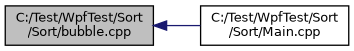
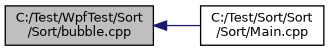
node "C:/Test/WpfTest/Sort /Sort/Main.cpp": label "C:/Test/WpfTest/Sort /Sort/Main.cpp" -> "C:/Test/Sort/Sort /Sort/Main.cpp"
